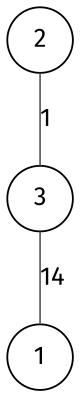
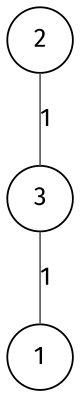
edge "3" -- "1": label "14" -> "1"
